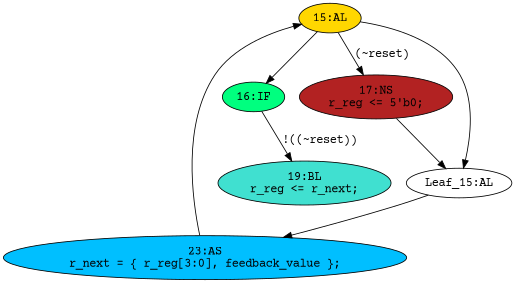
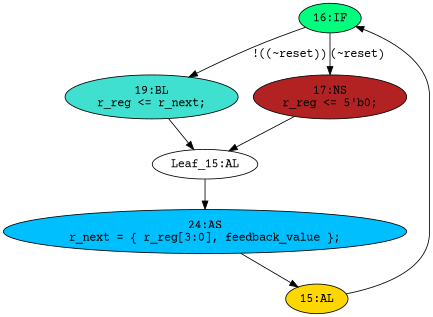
edge "15:AL" -> "17:NS r_reg <= 5'b0;": now "16:IF" -> "17:NS r_reg <= 5'b0;"
edge "15:AL" -> "Leaf_15:AL": now "19:BL r_reg <= r_next;" -> "Leaf_15:AL"
node "23:AS r_next = { r_reg[3:0], feedback_value };": label "23:AS r_next = { r_reg[3:0], feedback_value };" -> "24:AS r_next = { r_reg[3:0], feedback_value };"
